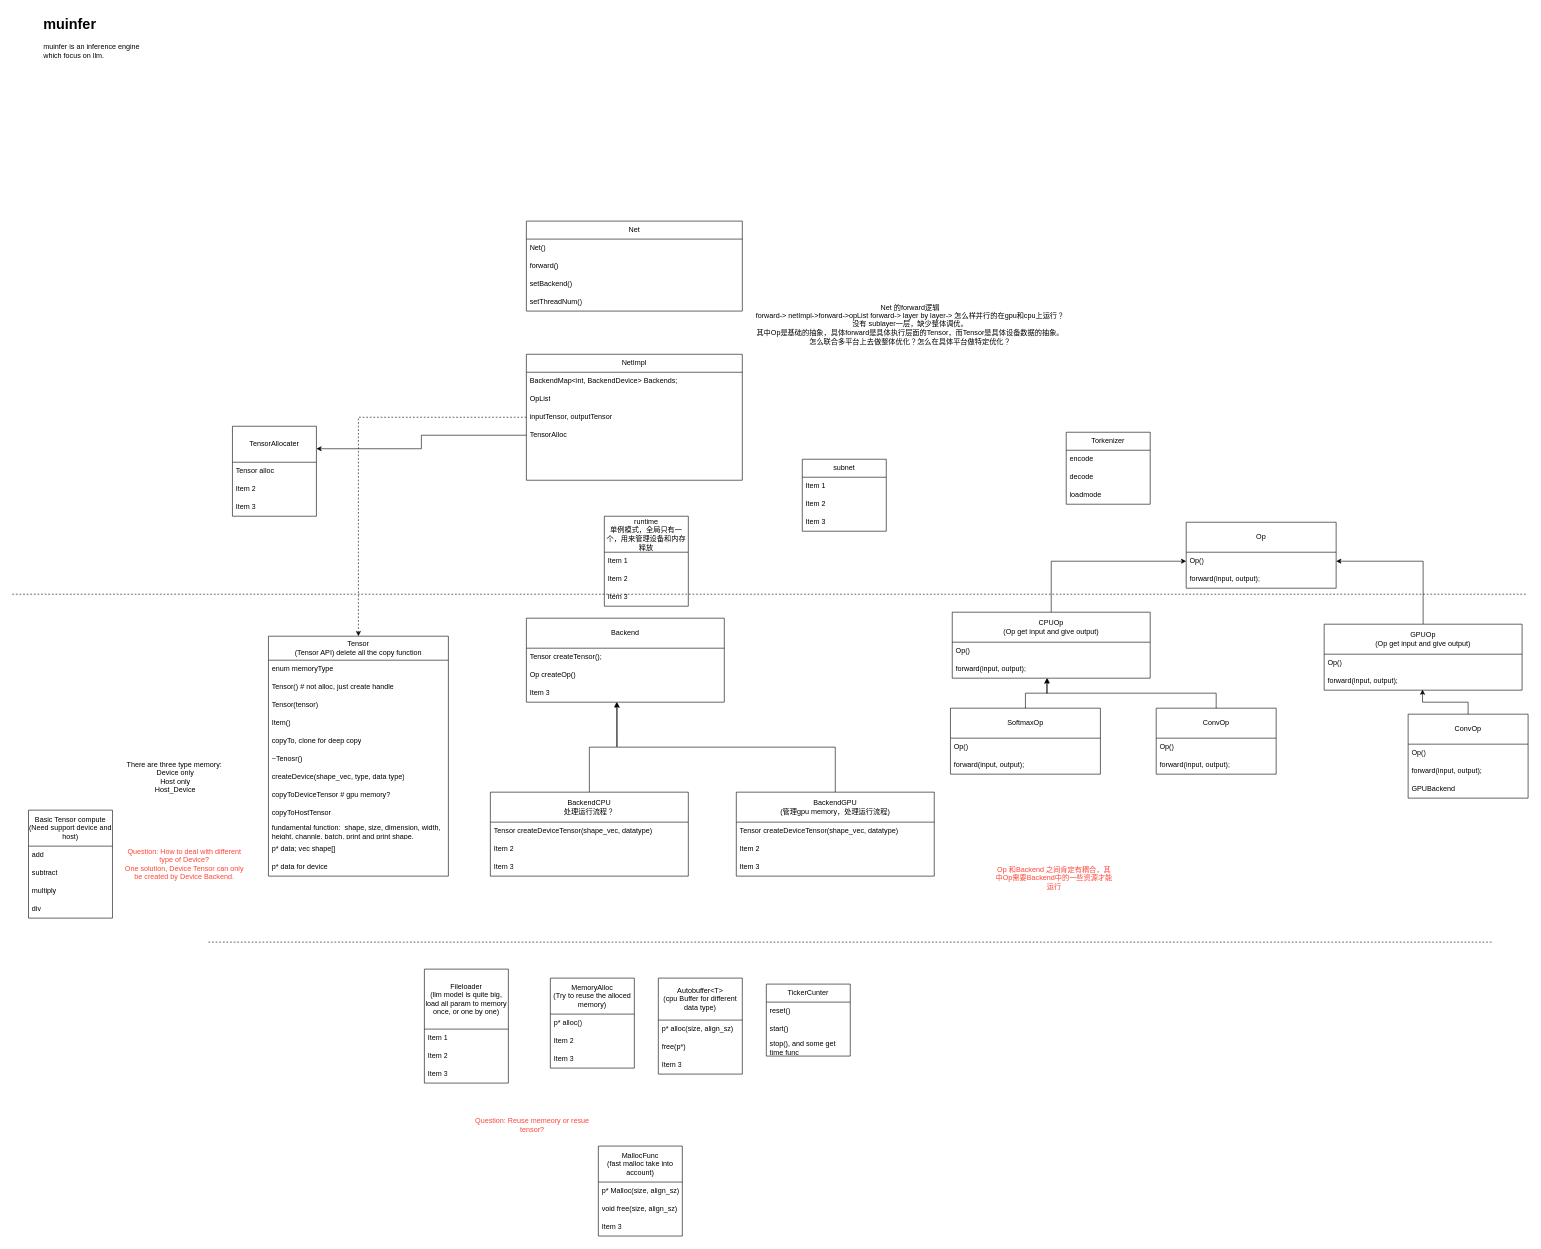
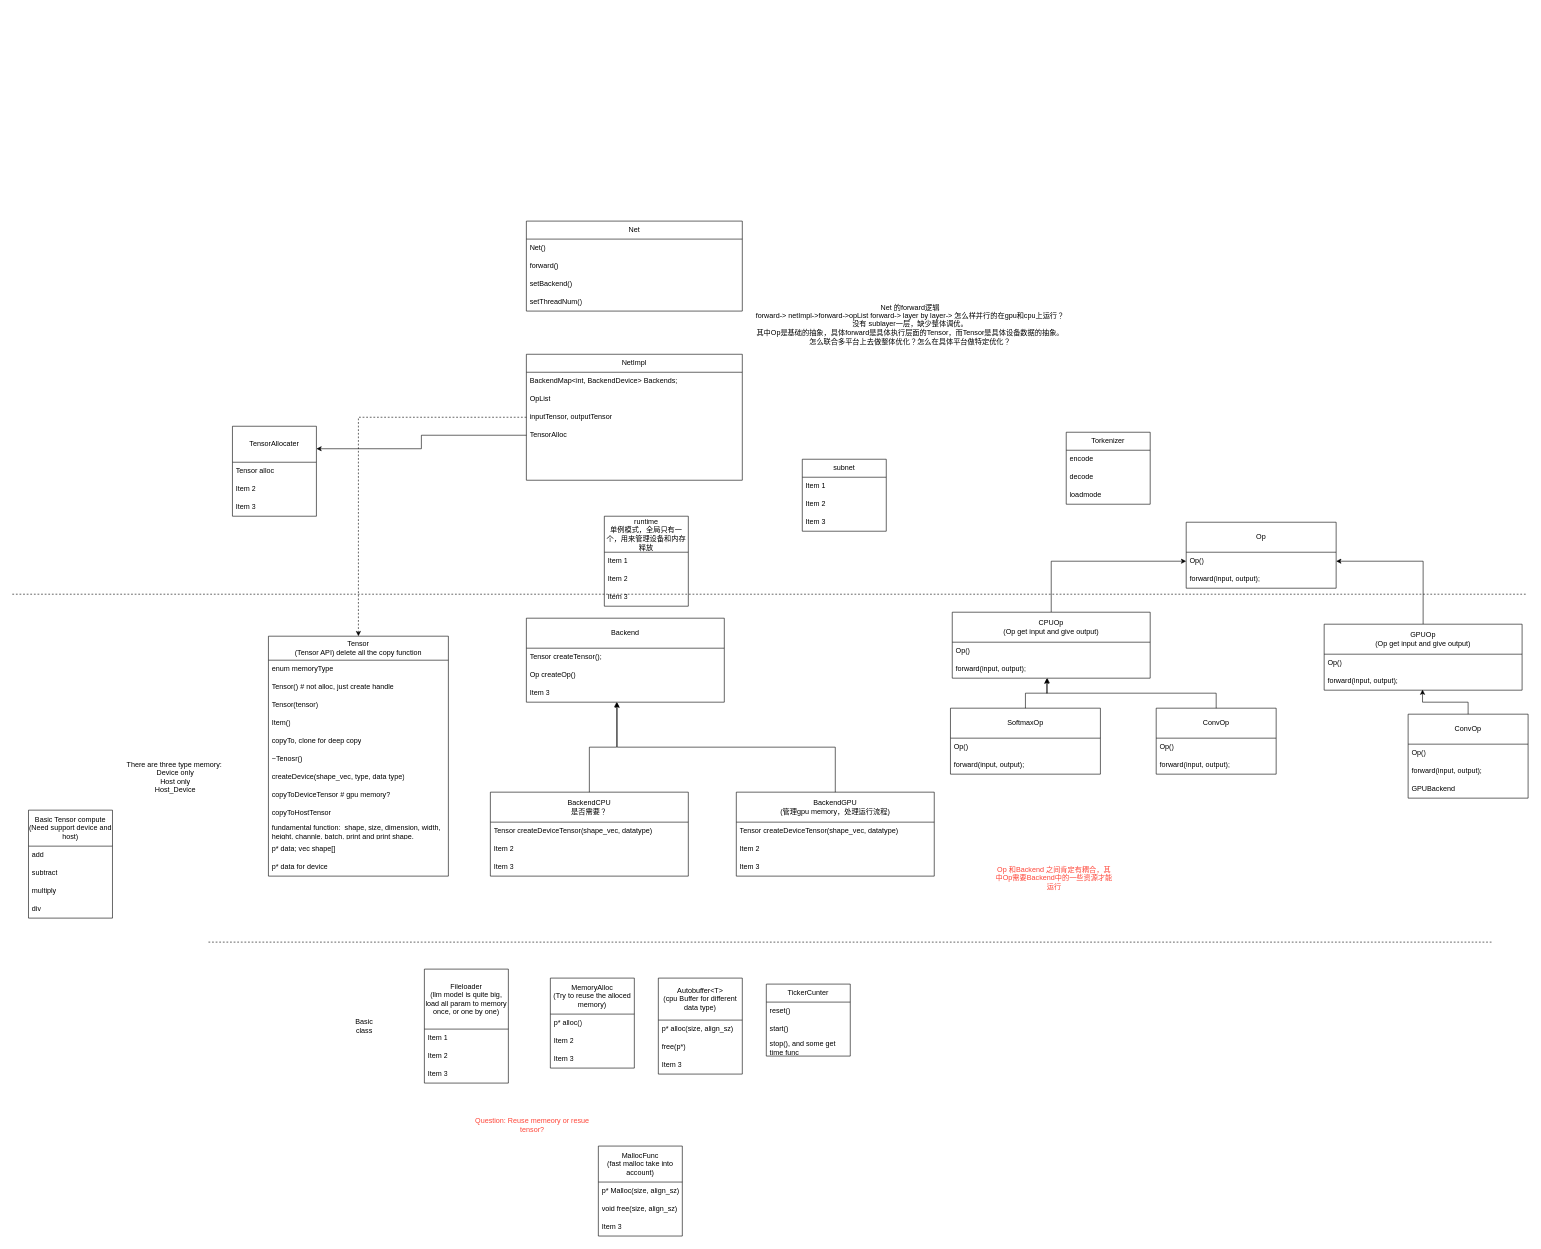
node "muinfermuinfer is an inference engine which focus on llm.": removed
node "BackendCPU 处理运行流程？": label "BackendCPU 处理运行流程？" -> "BackendCPU 是否需要？"
node "Question: How to deal with different type of Device? One solution, Device Tensor can only be created by Device Backend.": removed
node "Basic class": added
